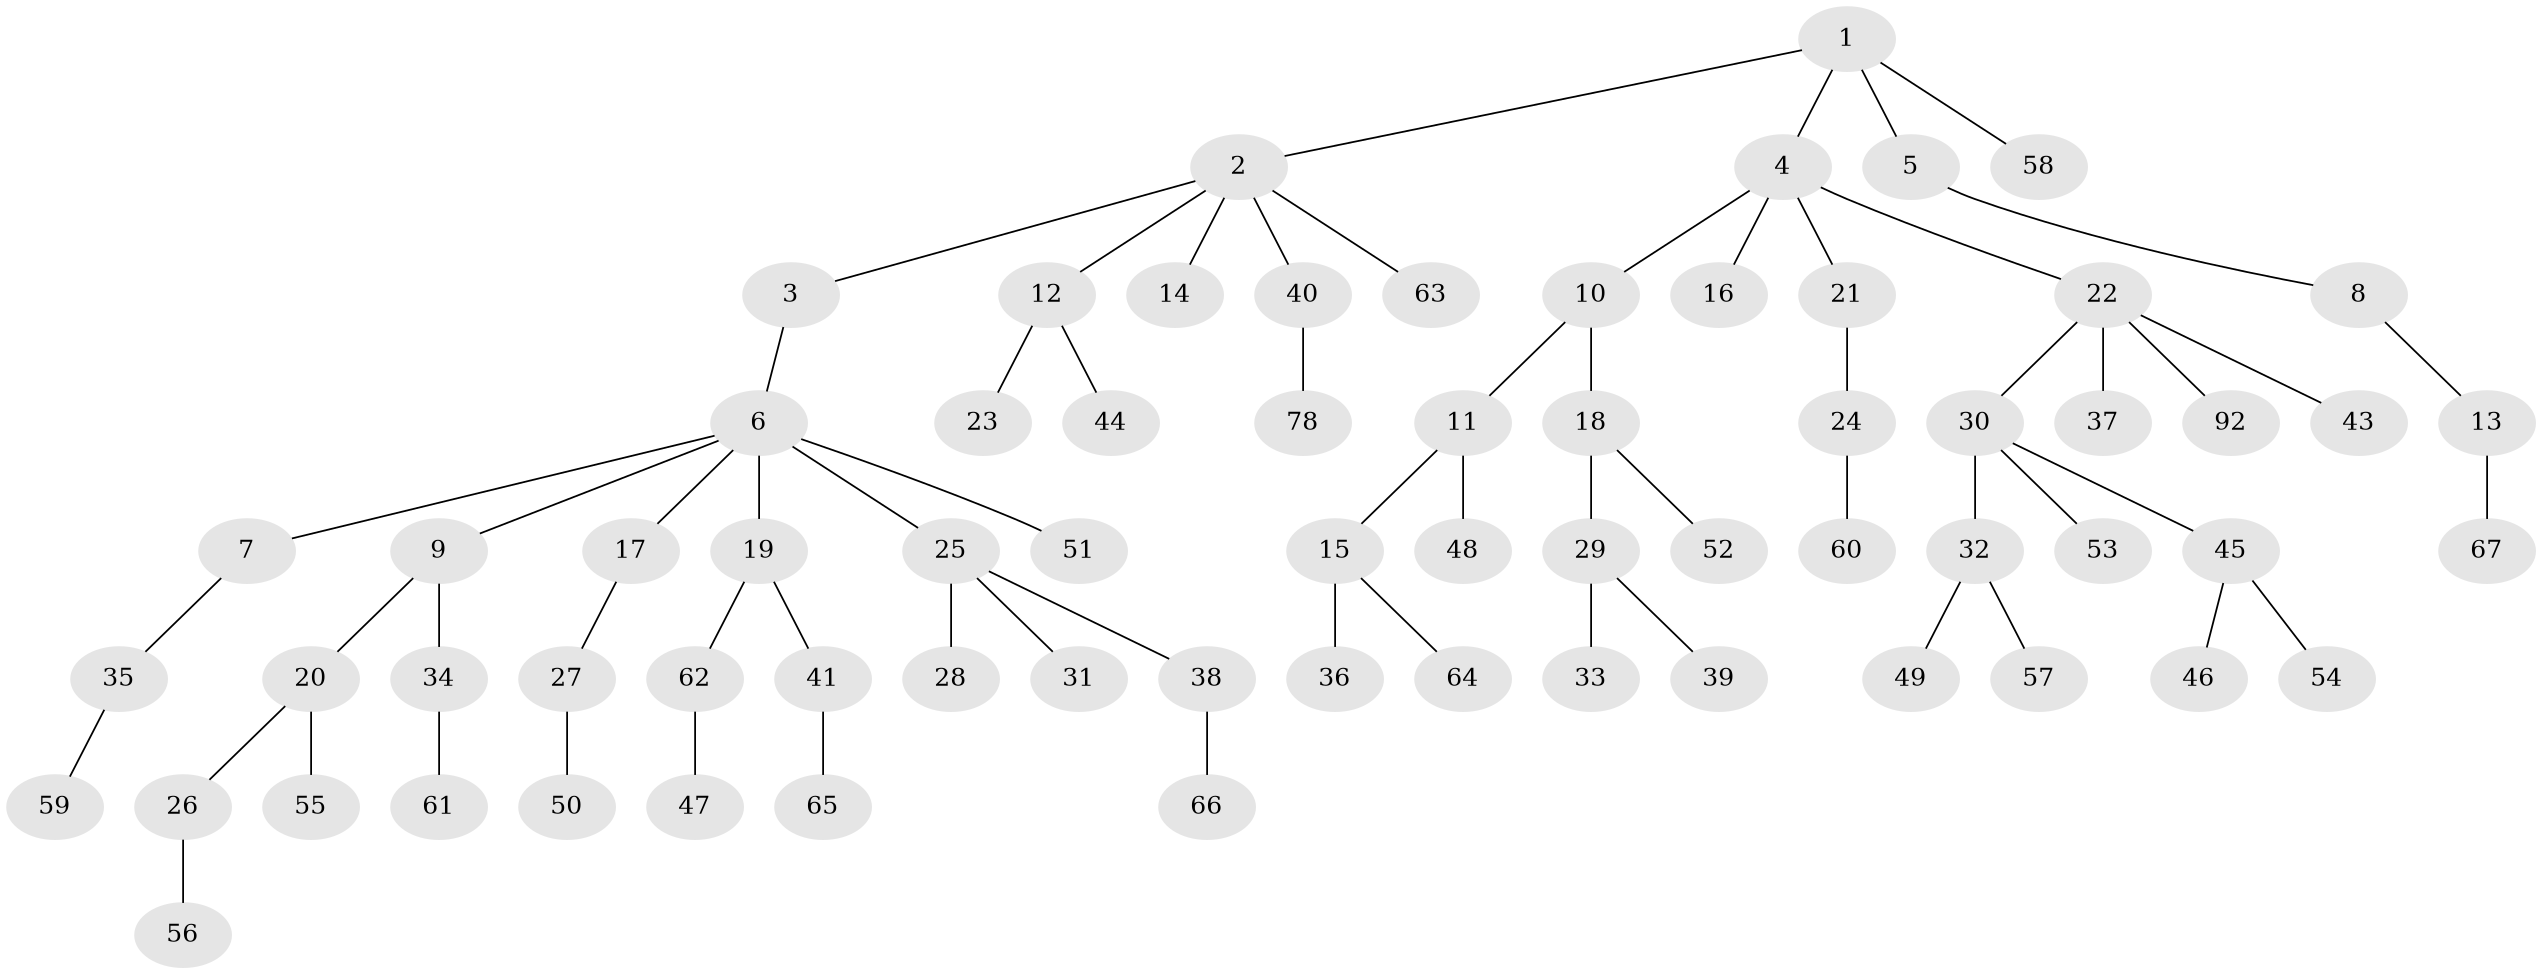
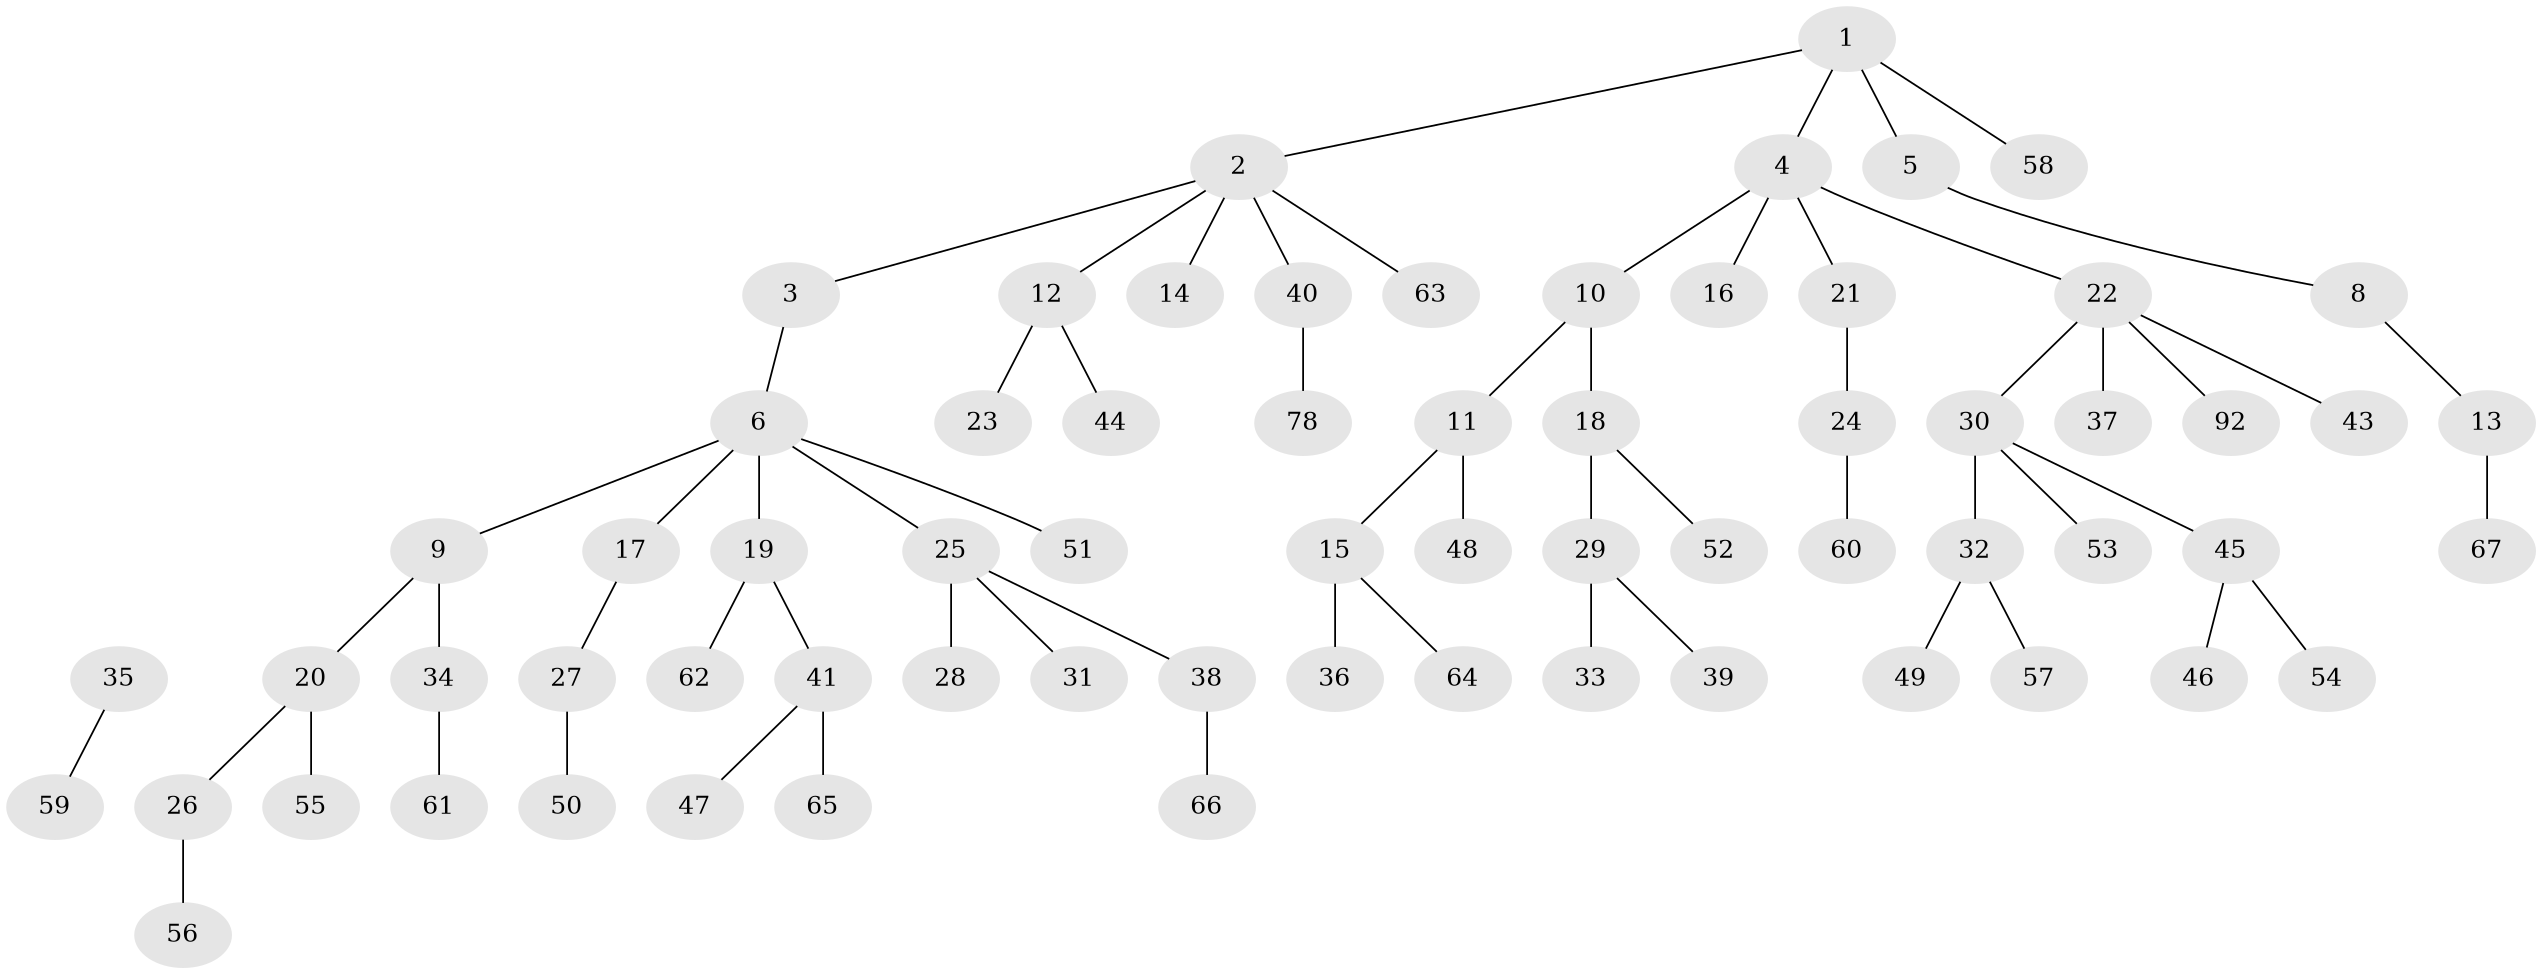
node "7": removed
edge "62" -- "47": now "41" -- "47"
